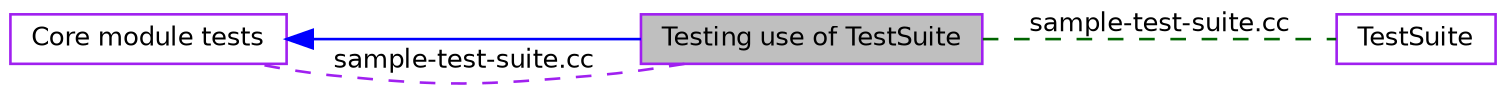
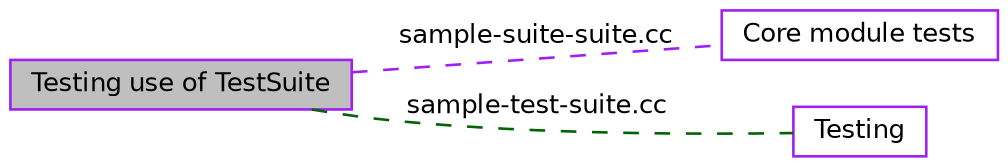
edge "Testing use of TestSuite" -> "Core module tests": removed
node "TestSuite": label "TestSuite" -> "Testing"
edge "Core module tests" -- "Testing use of TestSuite": label "sample-test-suite.cc" -> "sample-suite-suite.cc"
